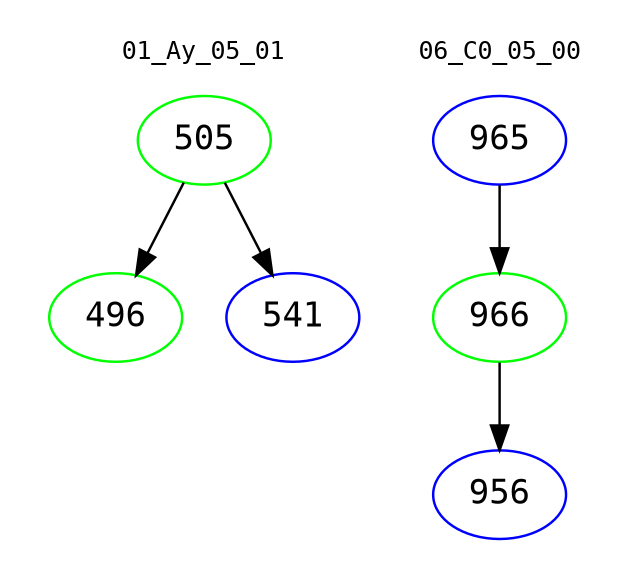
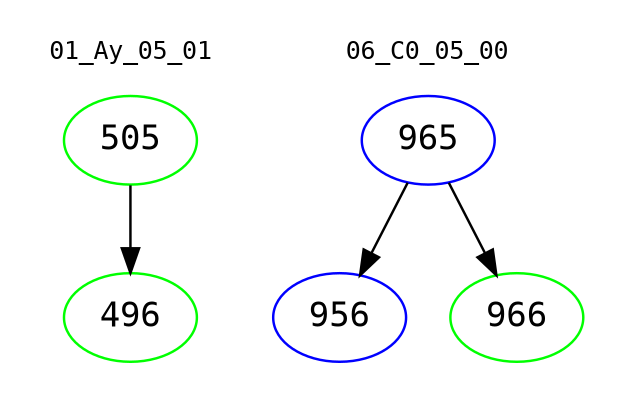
node "541": removed
edge "966" -> "956": now "965" -> "956"
